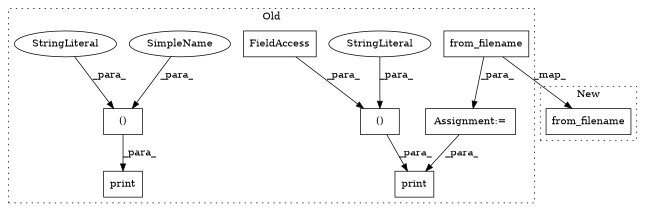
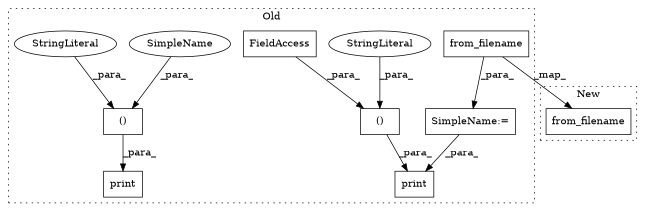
node "Assignment:=": label "Assignment:=" -> "SimpleName:="
